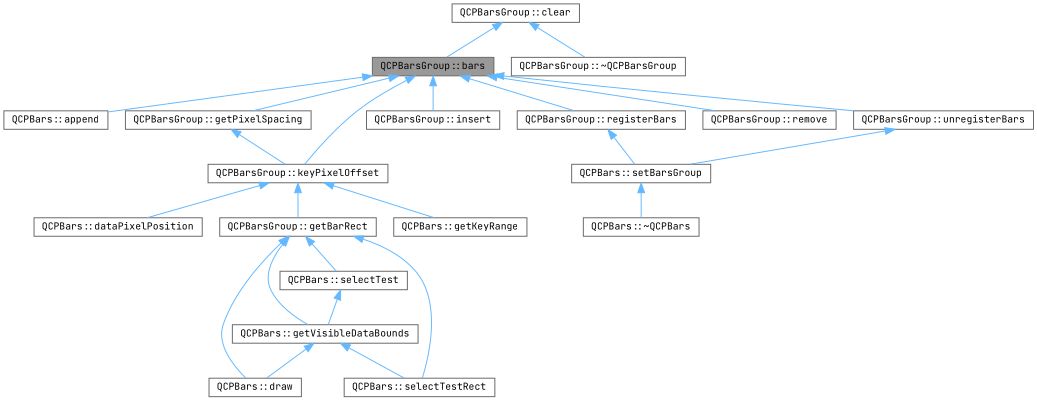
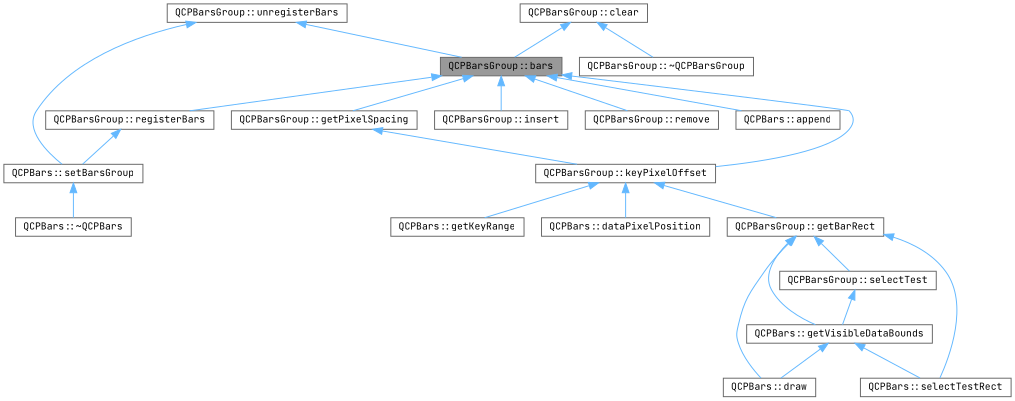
edge "QCPBarsGroup::unregisterBars" -> "QCPBarsGroup::bars": reversed
node "QCPBars::selectTest": label "QCPBars::selectTest" -> "QCPBarsGroup::selectTest"
